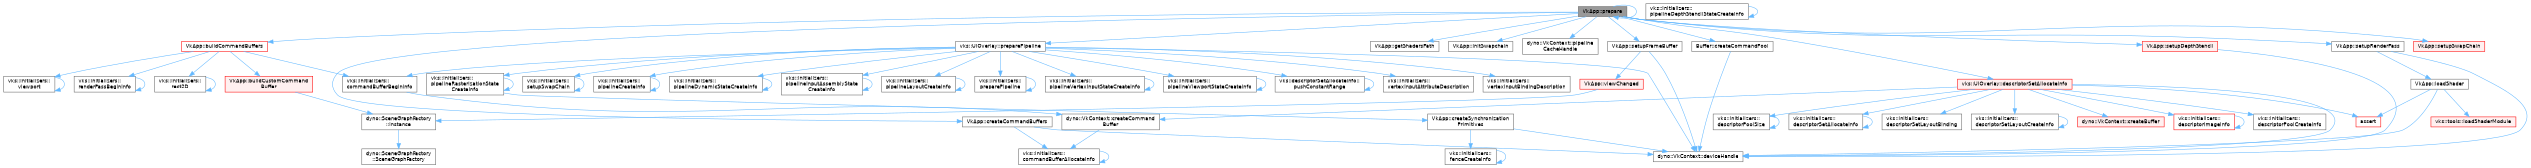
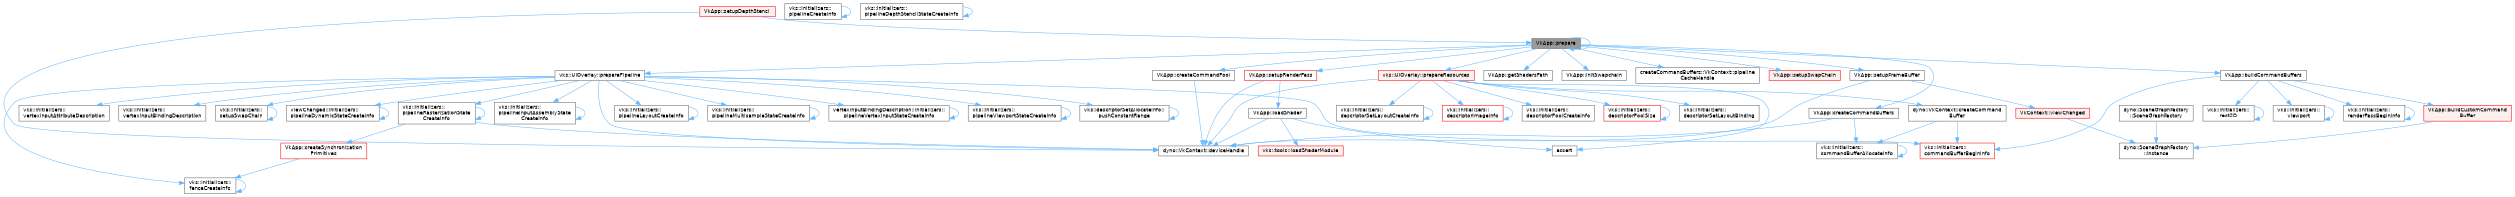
edge "VkApp::prepare" -> "VkApp::setupDepthStencil": reversed
node "VkApp::buildCommandBuffers": color red -> grey40
node "dyno::VkContext::pipeline CacheHandle": label "dyno::VkContext::pipeline CacheHandle" -> "createCommandBuffers::VkContext::pipeline CacheHandle"
node "Buffer::createCommandPool": label "Buffer::createCommandPool" -> "VkApp::createCommandPool"
node "VkApp::setupRenderPass": color grey40 -> red
edge "vks::UIOverlay::preparePipeline" -> "vks::initializers:: pipelineCreateInfo": now "vks::UIOverlay::preparePipeline" -> "vks::initializers:: fenceCreateInfo"
node "vks::initializers:: commandBufferBeginInfo": color grey40 -> red
node "vks::initializers:: pipelineDynamicStateCreateInfo": label "vks::initializers:: pipelineDynamicStateCreateInfo" -> "viewChanged::initializers:: pipelineDynamicStateCreateInfo"
node "vks::initializers:: preparePipeline": label "vks::initializers:: preparePipeline" -> "vks::initializers:: pipelineMultisampleStateCreateInfo"
node "vks::initializers:: pipelineVertexInputStateCreateInfo": label "vks::initializers:: pipelineVertexInputStateCreateInfo" -> "vertexInputBindingDescription::initializers:: pipelineVertexInputStateCreateInfo"
node "VkApp::viewChanged": label "VkApp::viewChanged" -> "VkContext::viewChanged"
node "vks::UIOverlay::descriptorSetAllocateInfo": label "vks::UIOverlay::descriptorSetAllocateInfo" -> "vks::UIOverlay::prepareResources"
edge "vks::initializers:: commandBufferBeginInfo" -> "dyno::VkContext::createCommand Buffer": reversed
node "VkApp::createSynchronization Primitives": color grey40 -> red
node "vks::initializers:: descriptorPoolSize": color grey40 -> red
node "vks::initializers:: descriptorSetAllocateInfo": removed
node "dyno::VkContext::createBuffer": removed
node "assert": color red -> grey40
edge "dyno::SceneGraphFactory ::instance" -> "dyno::SceneGraphFactory ::SceneGraphFactory": reversed
edge "VkApp::createSynchronization Primitives" -> "dyno::VkContext::deviceHandle": now "vks::initializers:: pipelineRasterizationState CreateInfo" -> "dyno::VkContext::deviceHandle"
